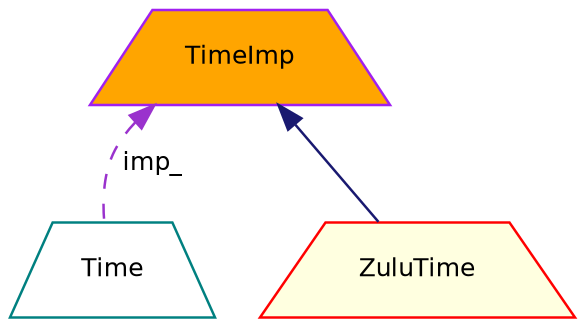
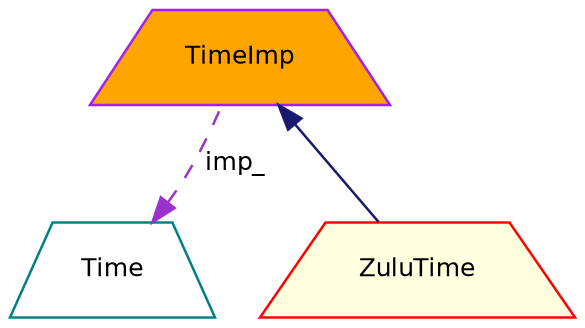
edge "Time" -> "TimeImp": reversed
